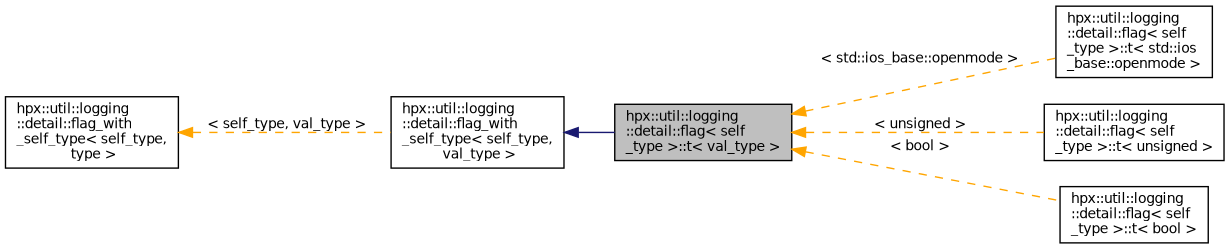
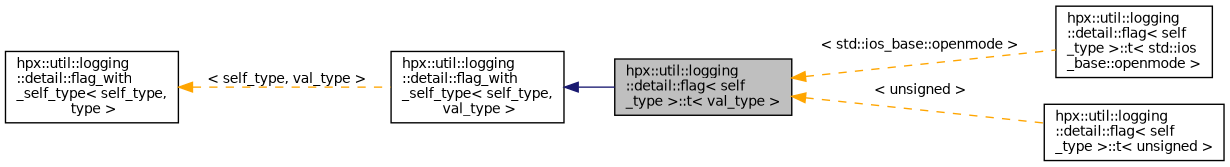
node "hpx::util::logging ::detail::flag< self _type >::t< bool >": removed
